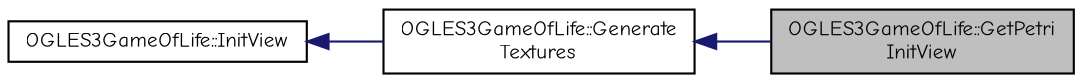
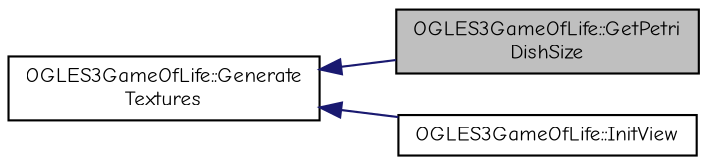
edge "OGLES3GameOfLife::Generate Textures" -> "OGLES3GameOfLife::InitView": reversed
node "OGLES3GameOfLife::GetPetri InitView": label "OGLES3GameOfLife::GetPetri InitView" -> "OGLES3GameOfLife::GetPetri DishSize"
